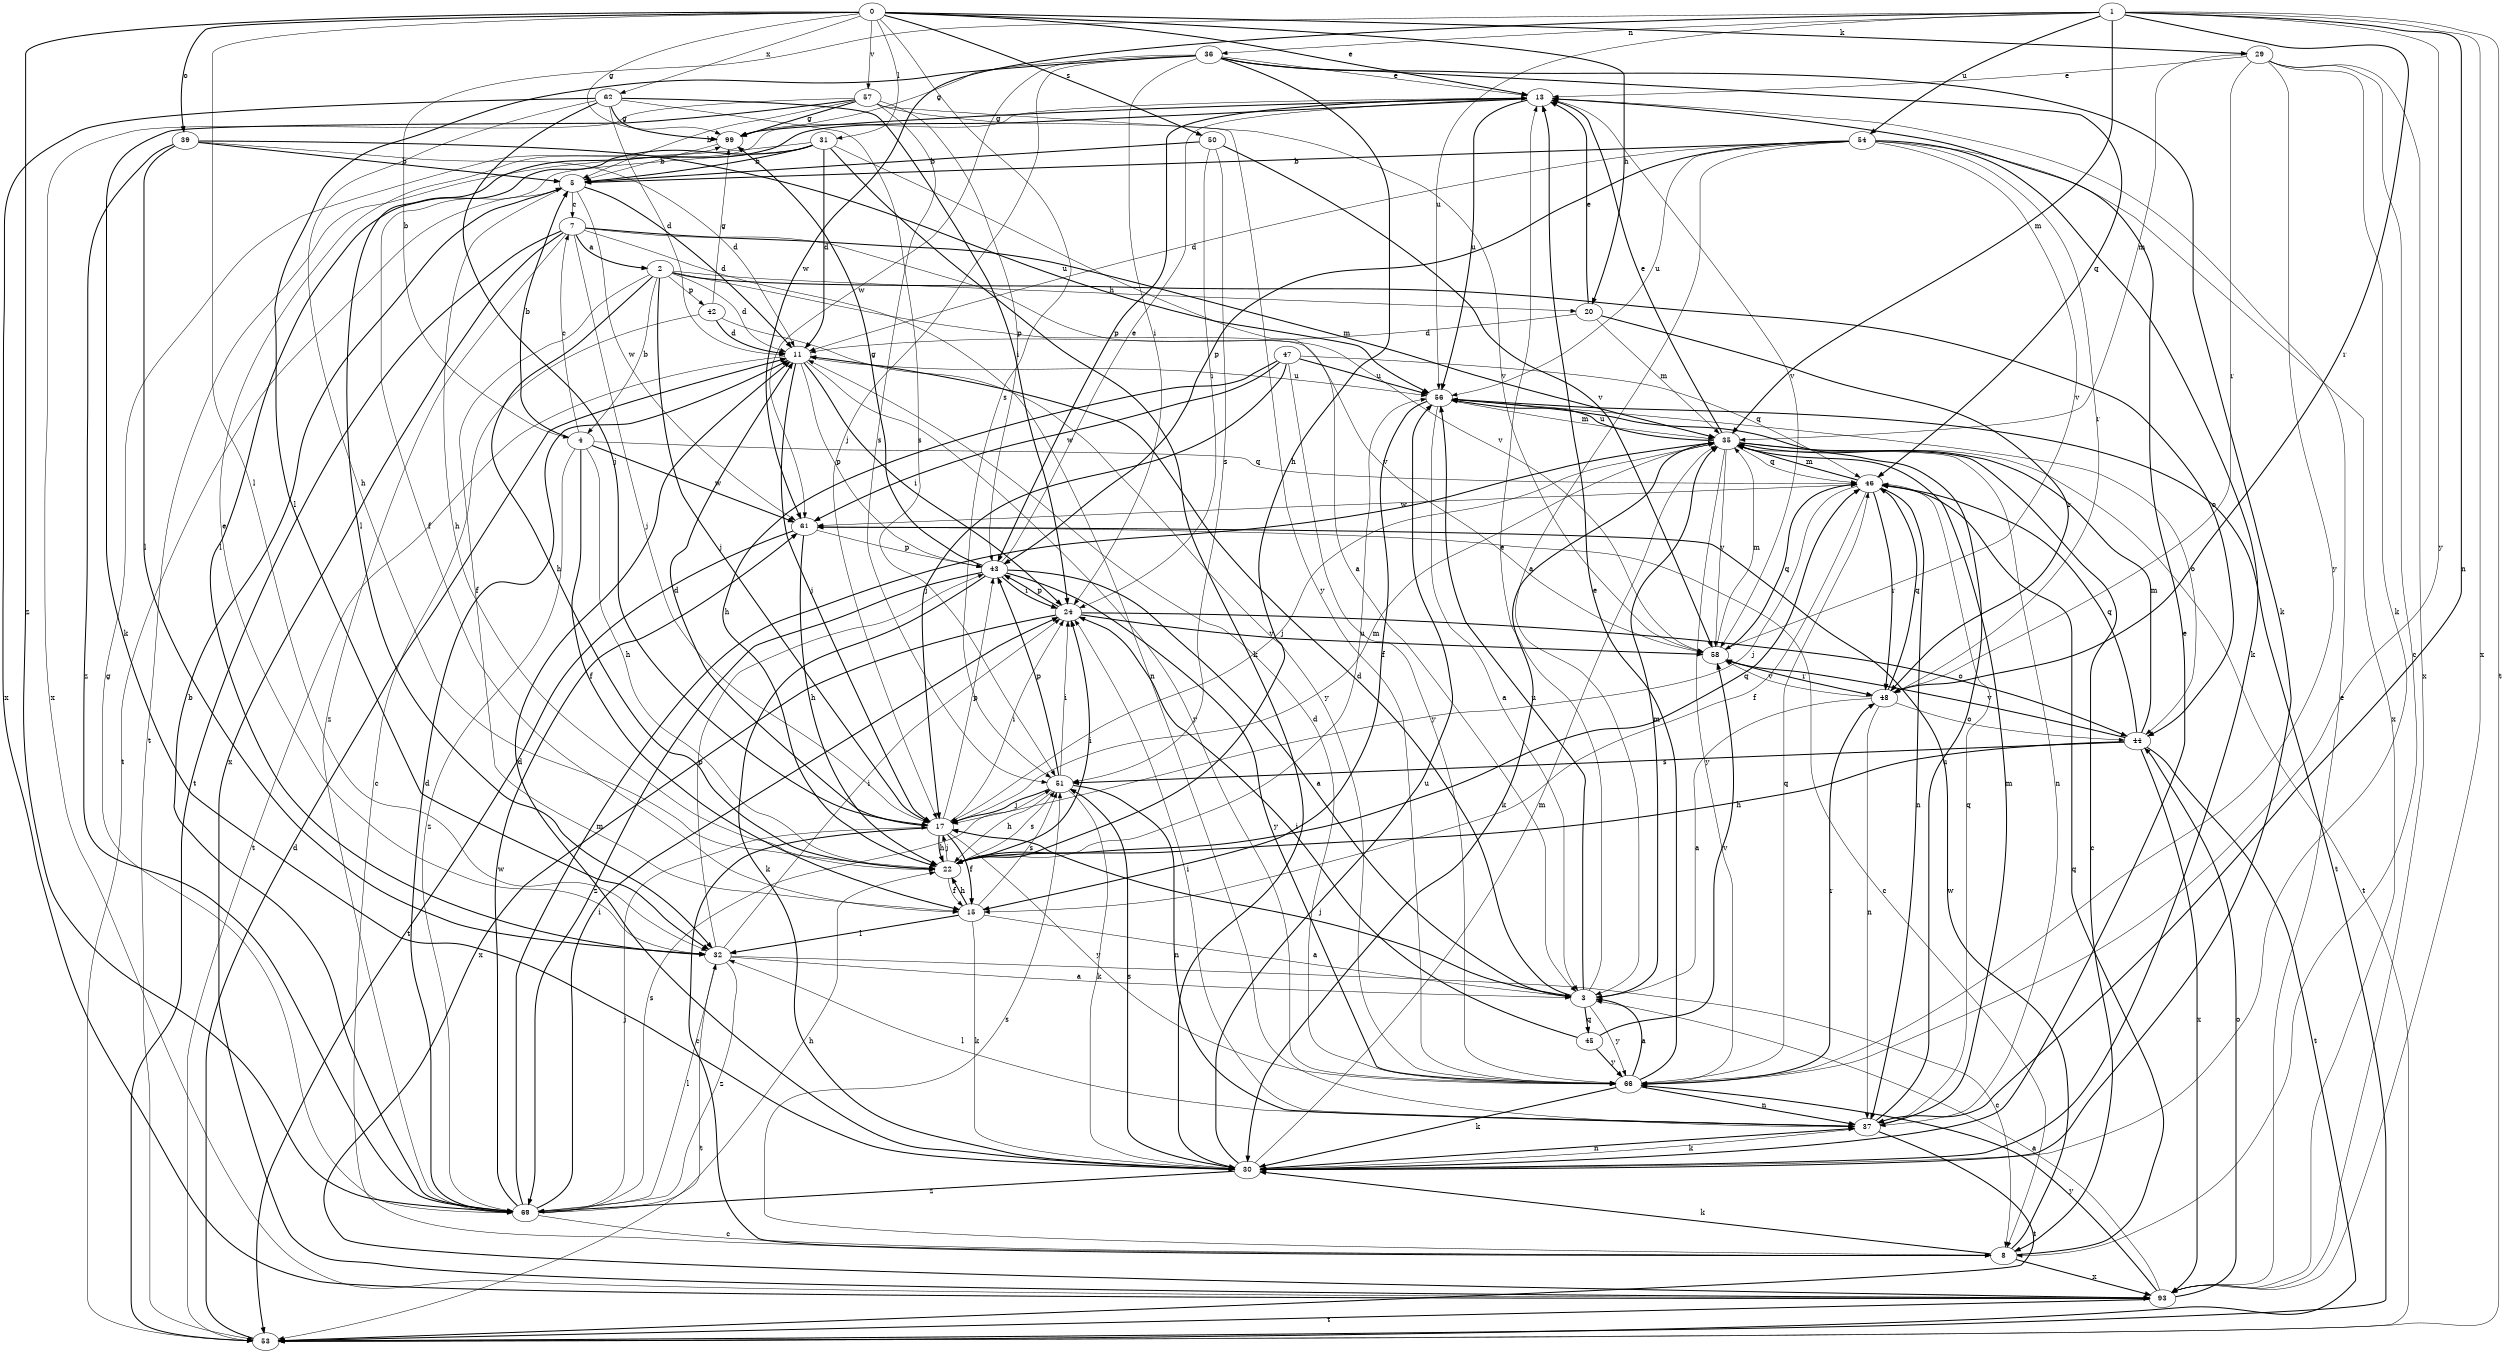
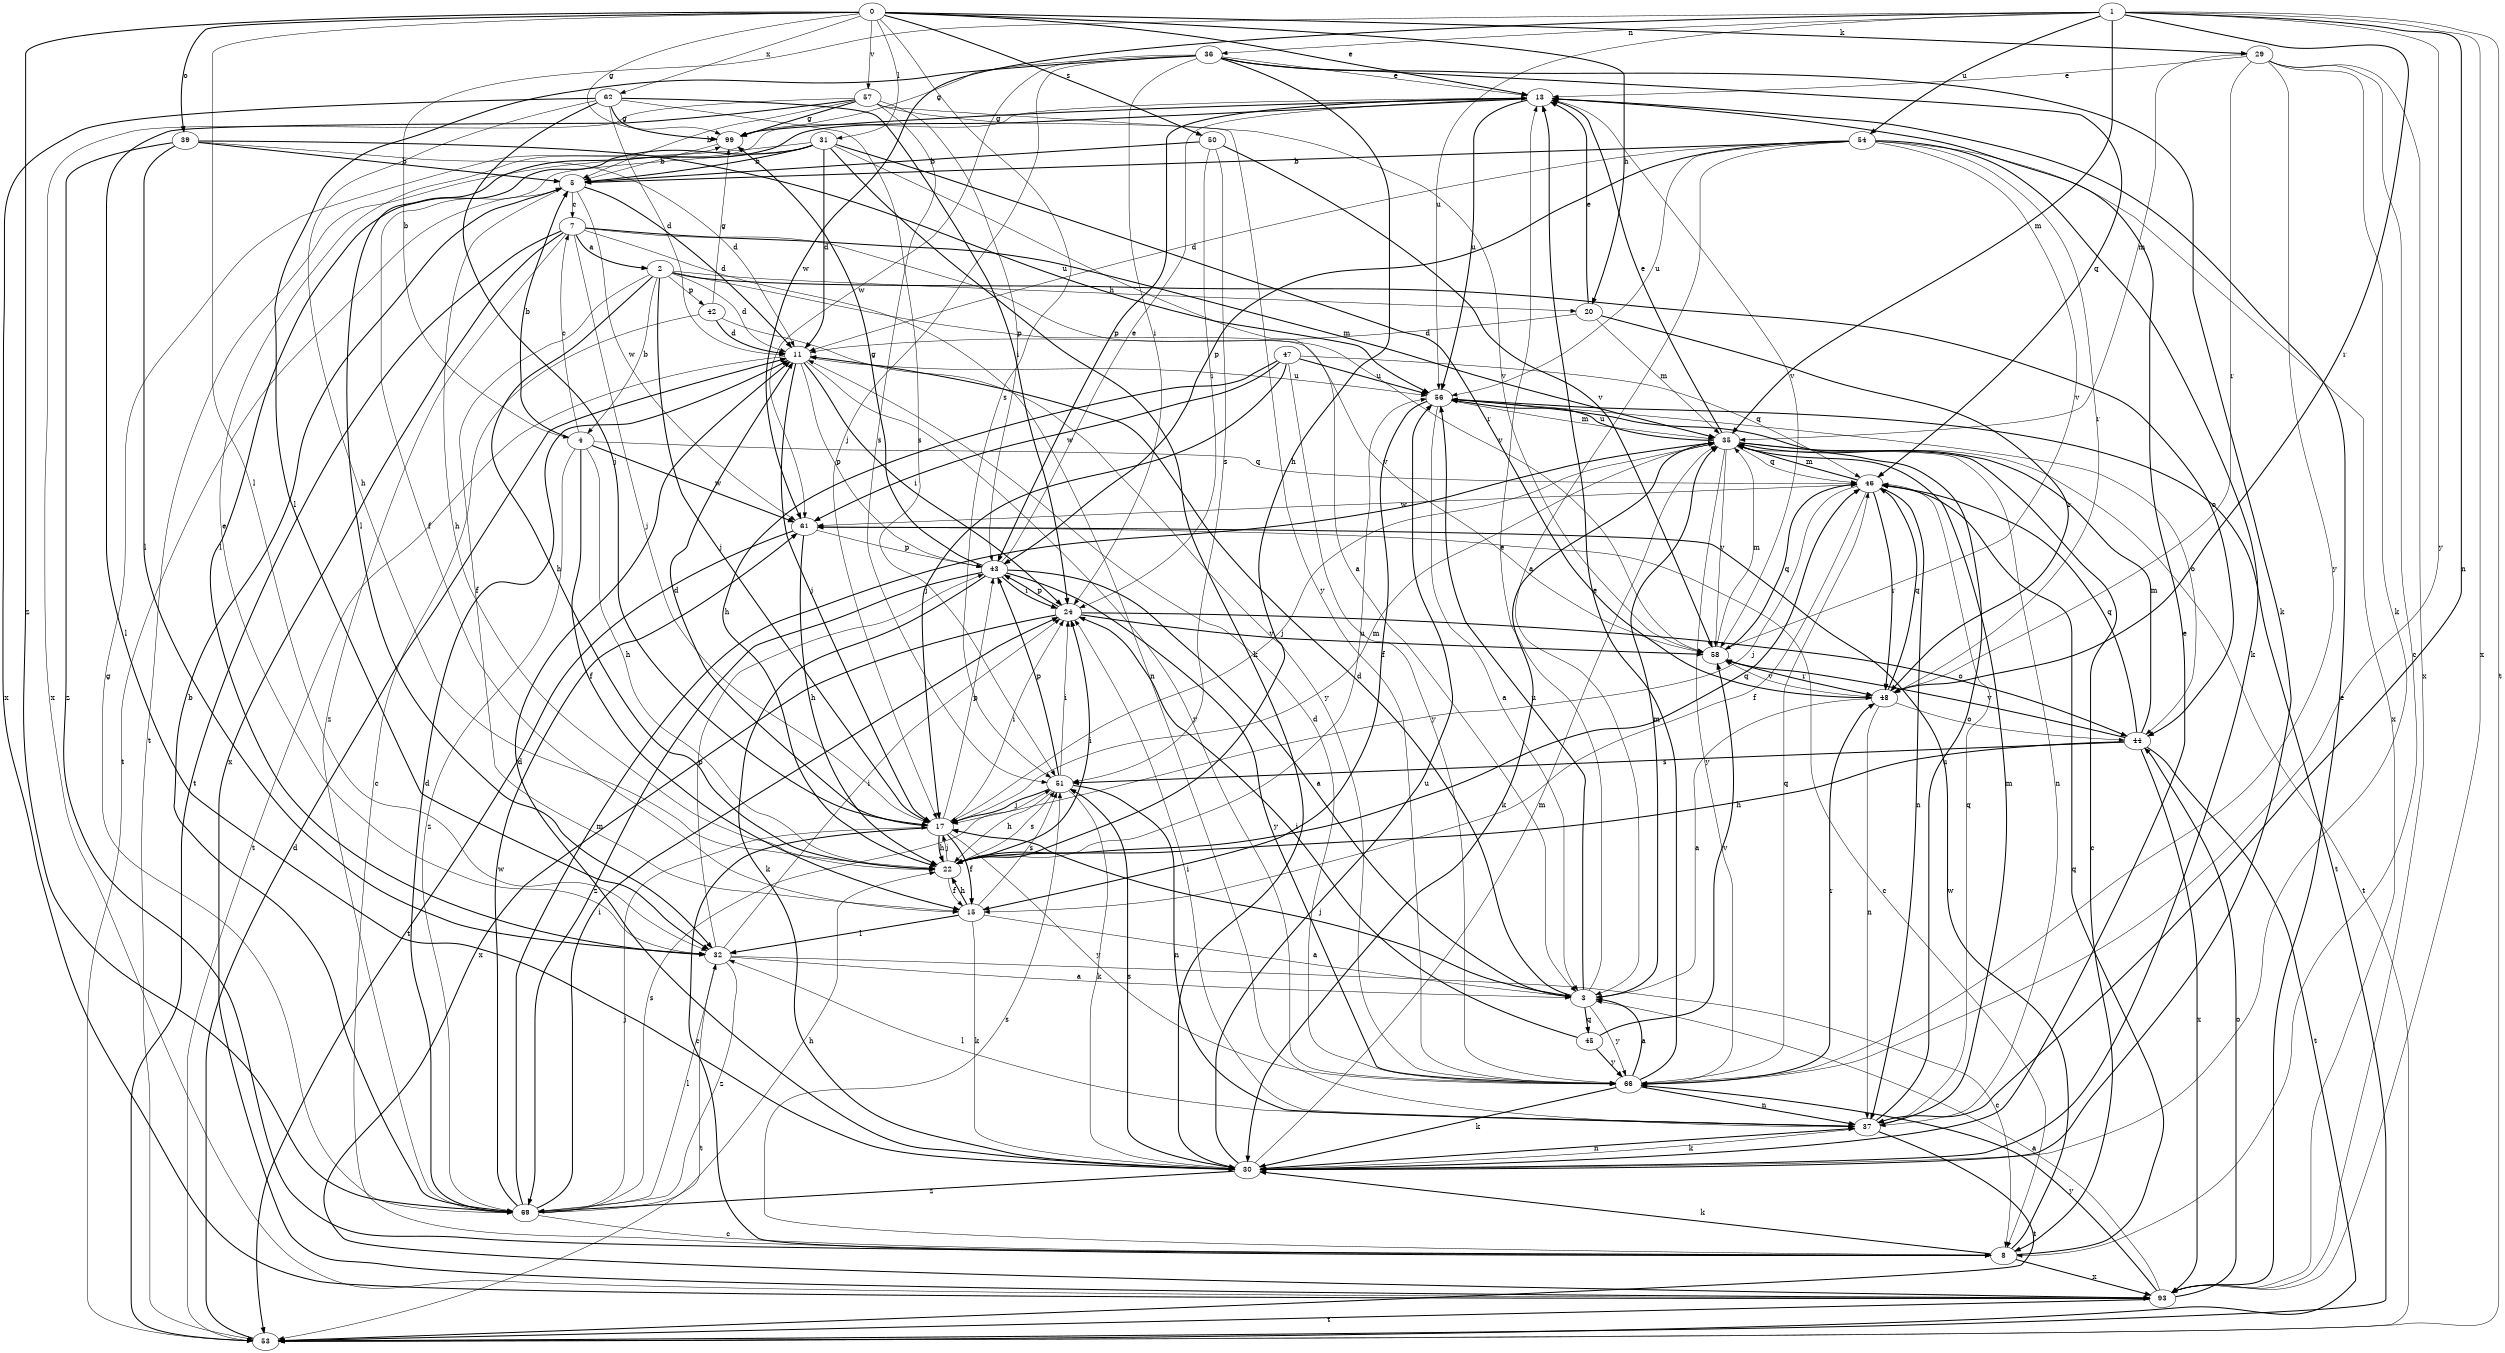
edge "31" -> "48": added, label "r"
edge "93" -> "13": style solid -> bold
edge "57" -> "30": label "k" -> "l"
edge "39" -> "69": now "39" -> "8"
